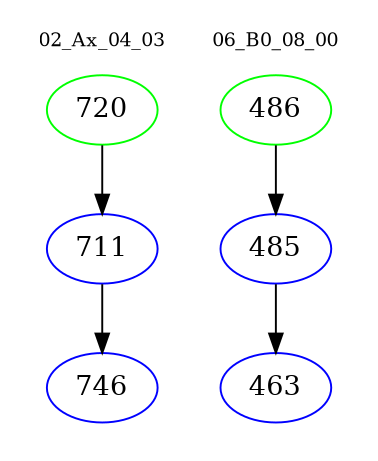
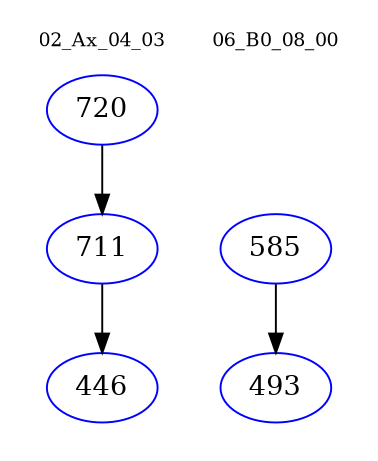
node "720": color green -> blue
node "486": removed
node "485": label "485" -> "585"
node "746": label "746" -> "446"
node "463": label "463" -> "493"
